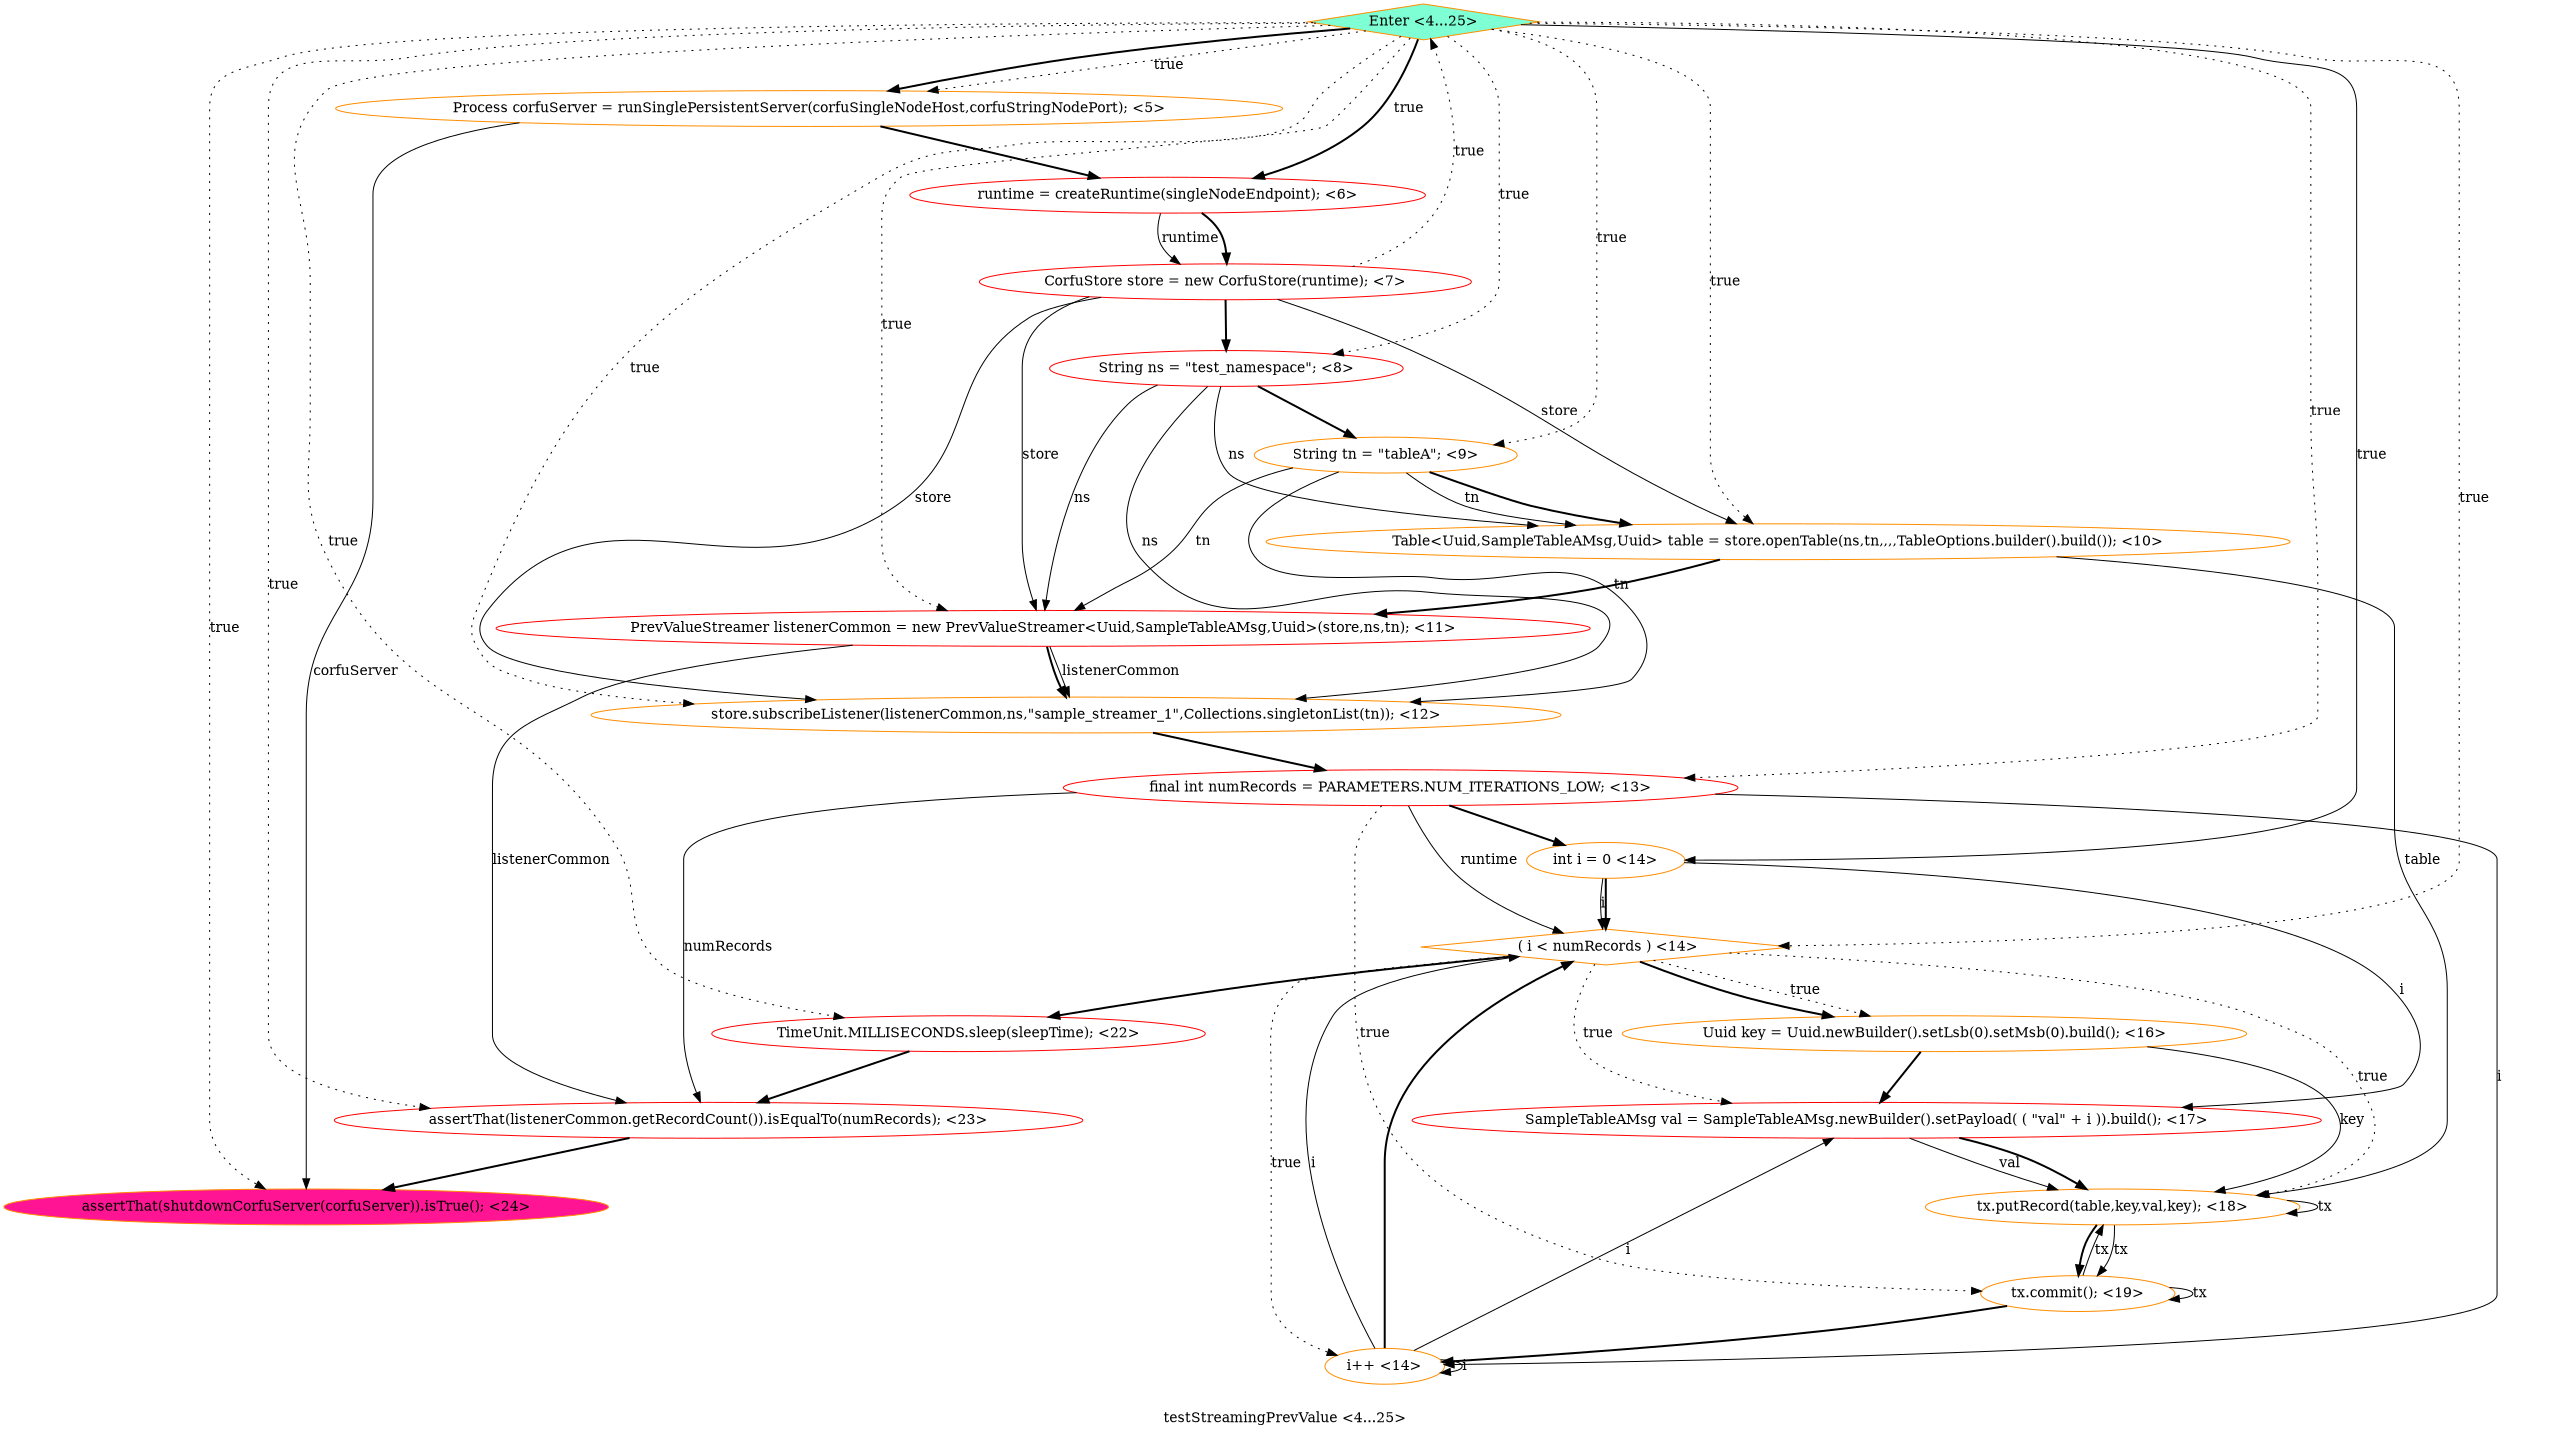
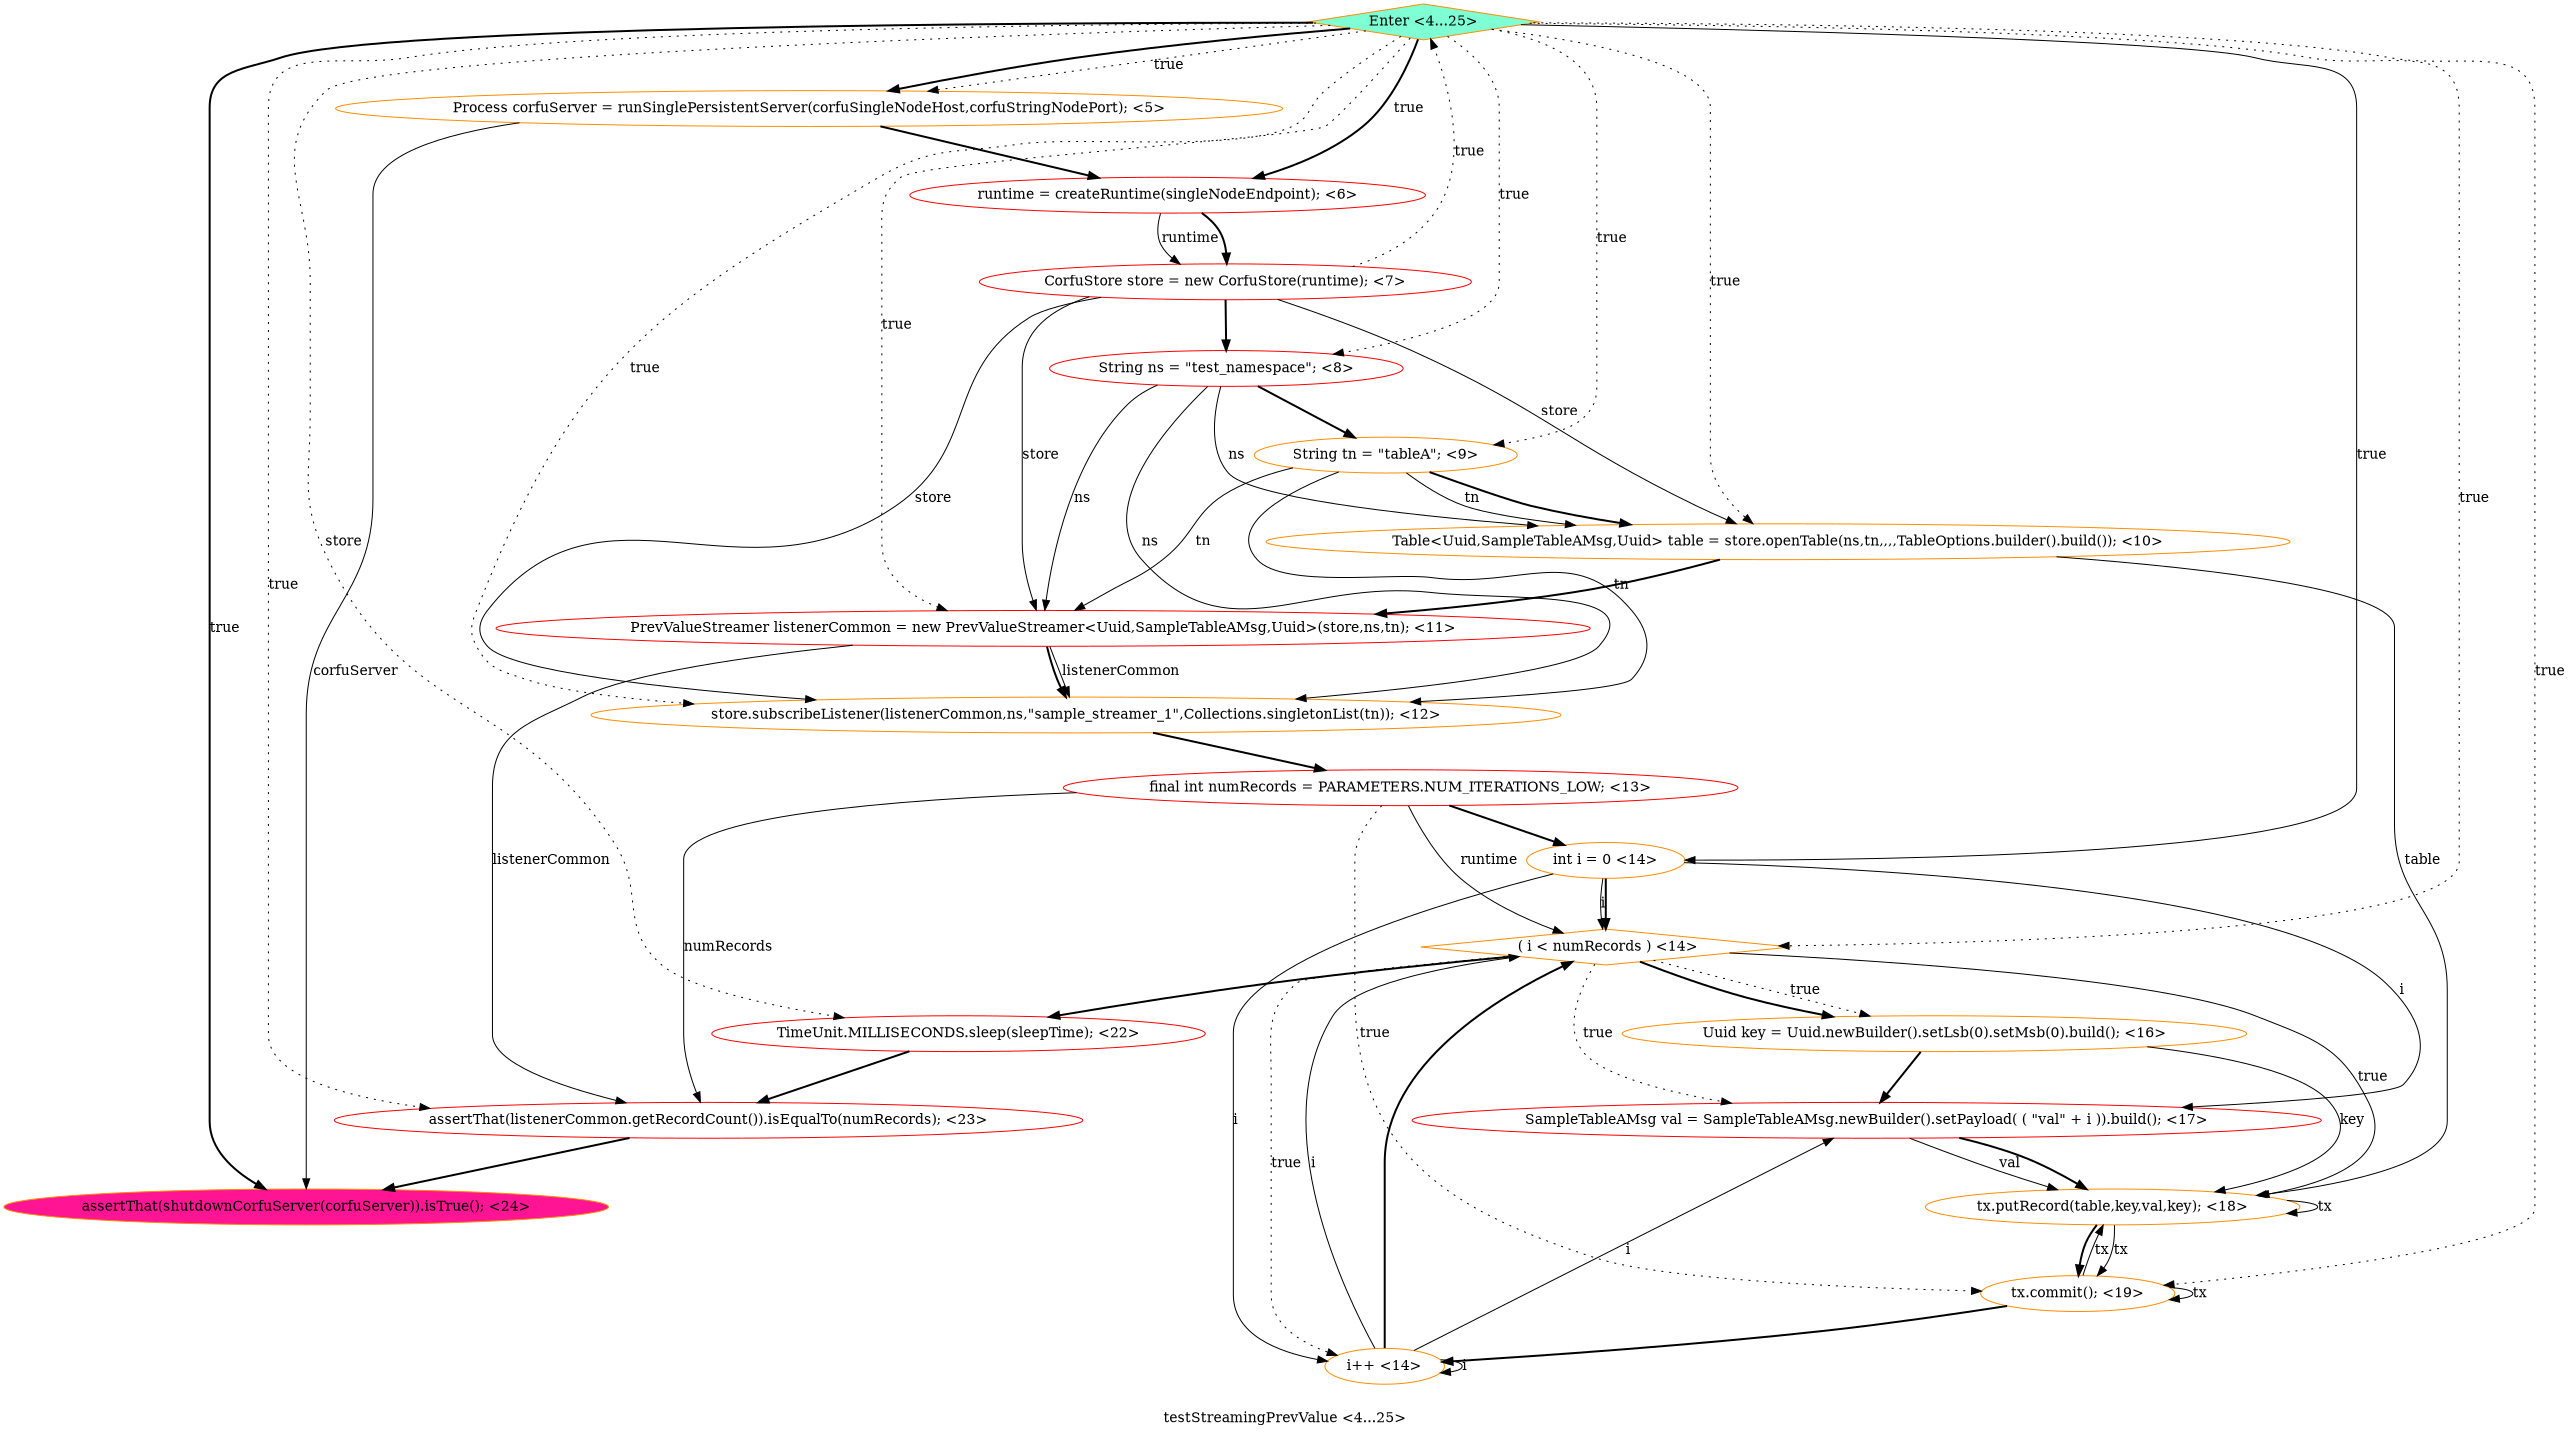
edge "Enter <4...25>" -> "assertThat(shutdownCorfuServer(corfuServer)).isTrue(); <24>": style dotted -> bold
edge "Enter <4...25>" -> "final int numRecords = PARAMETERS.NUM_ITERATIONS_LOW; <13>": now "Enter <4...25>" -> "tx.commit(); <19>"
edge "Enter <4...25>" -> "TimeUnit.MILLISECONDS.sleep(sleepTime); <22>": label "true" -> "store"
edge "( i < numRecords ) <14>" -> "tx.putRecord(table,key,val,key); <18>": style dotted -> solid
edge "final int numRecords = PARAMETERS.NUM_ITERATIONS_LOW; <13>" -> "i++ <14>": now "int i = 0 <14>" -> "i++ <14>"
